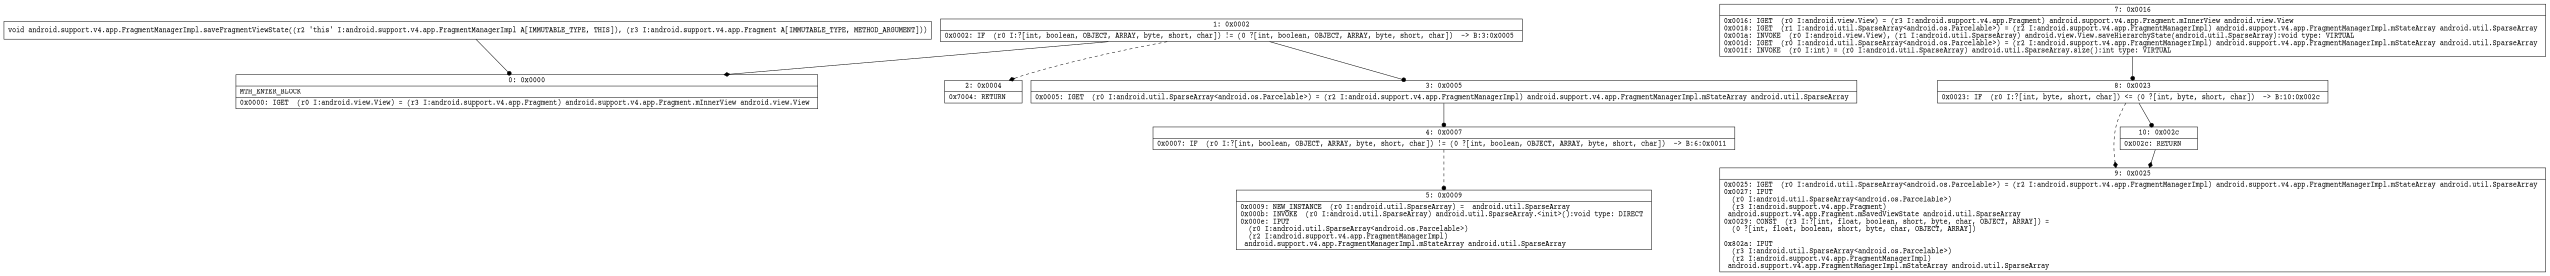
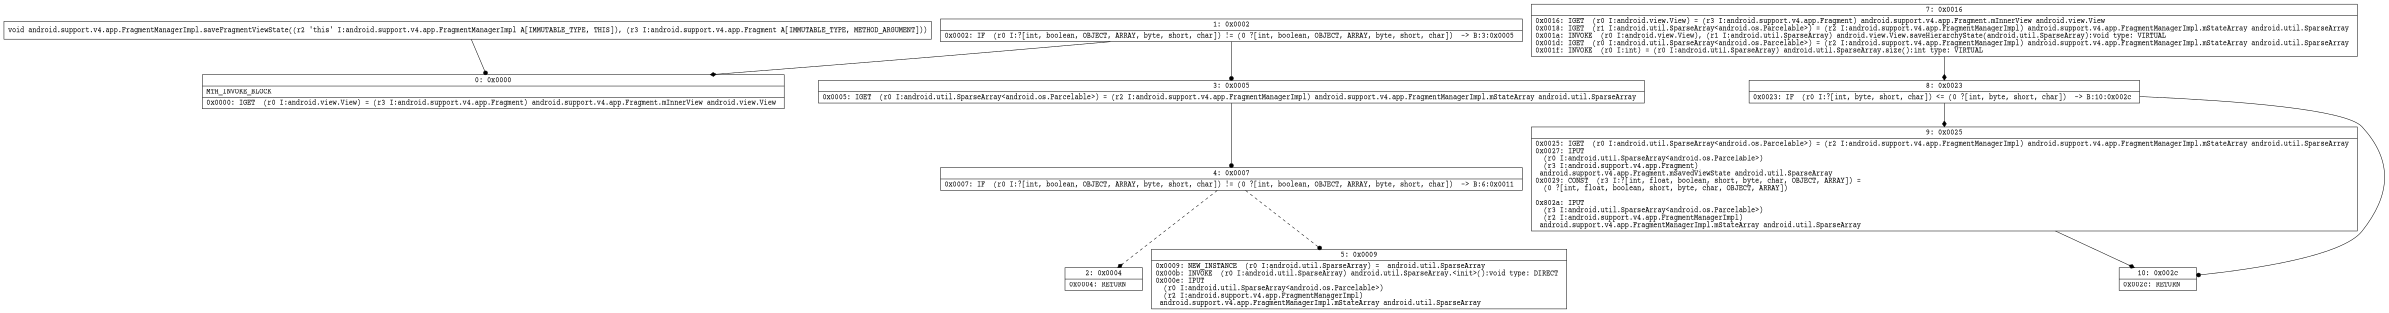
edge "1: 0x0002" -> "2: 0x0004": now "4: 0x0007" -> "2: 0x0004"
edge "7: 0x0016" -> "8: 0x0023": arrowhead dot -> diamond
node "0: 0x0000": text "MTH_ENTER_BLOCK" -> "MTH_INVOKE_BLOCK"
node "2: 0x0004": text "0x7004: RETURN" -> "0x0004: RETURN"
edge "8: 0x0023" -> "9: 0x0025": style dashed -> solid
edge "10: 0x002c" -> "9: 0x0025": reversed
